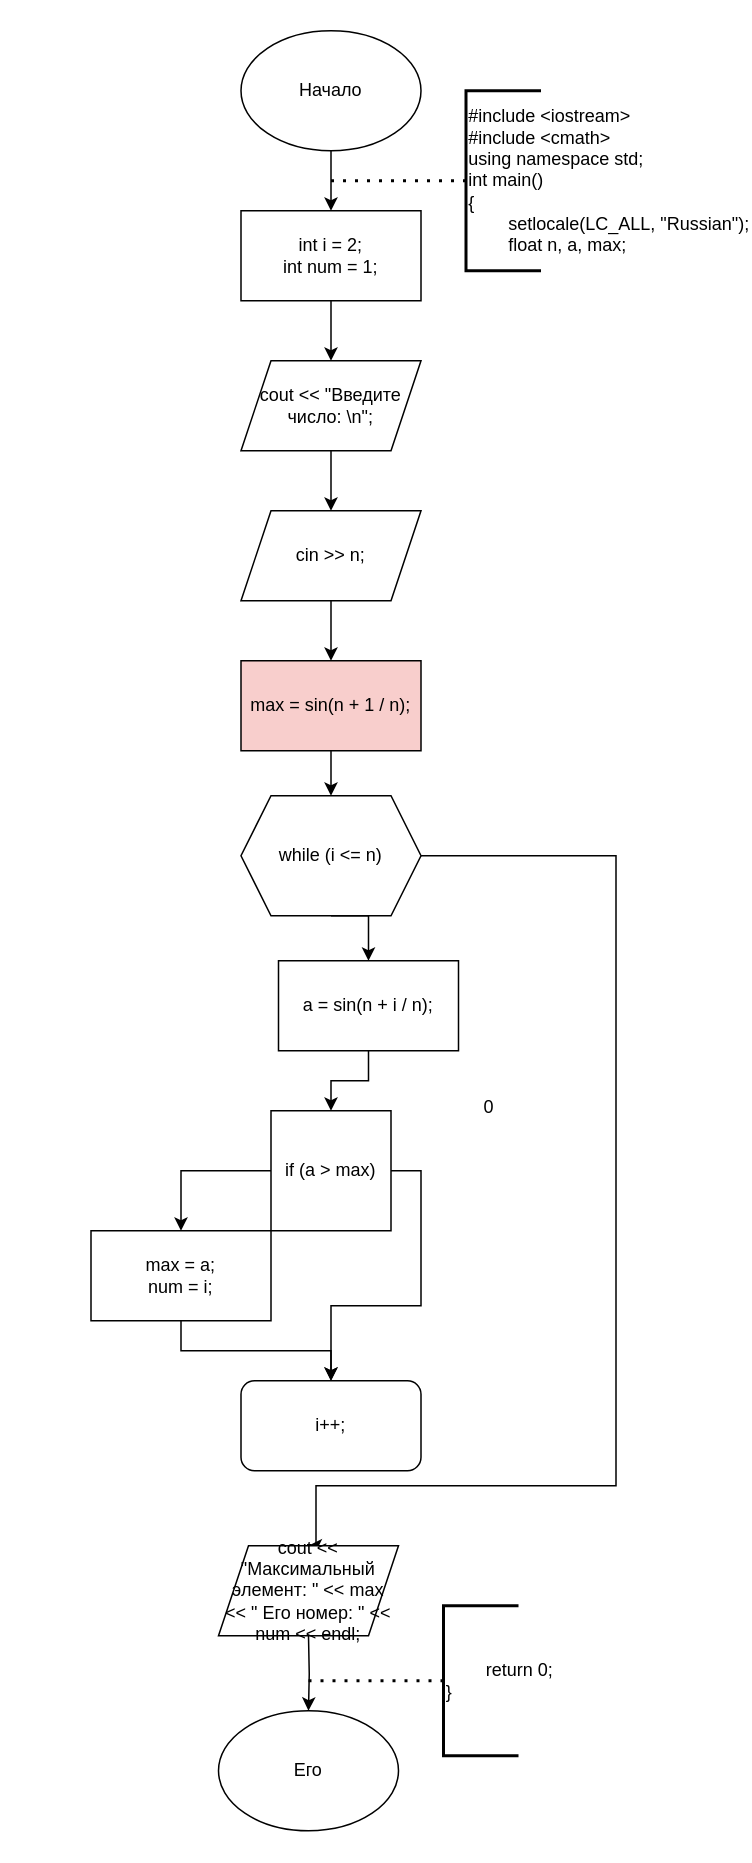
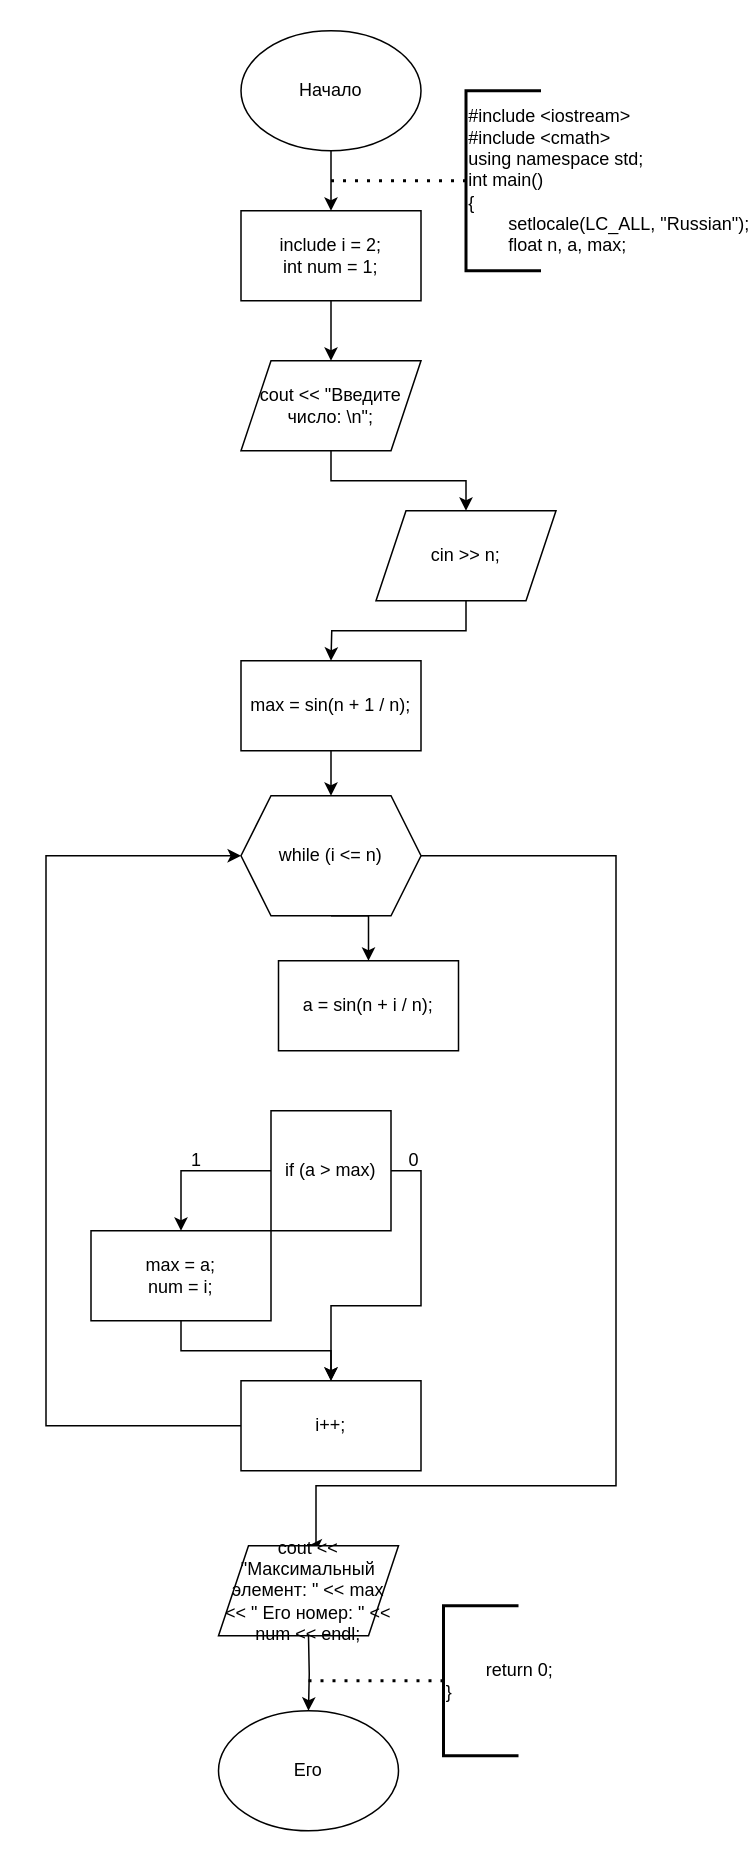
node "int i = 2; int num = 1;": label "int i = 2; int num = 1;" -> "include i = 2; int num = 1;"
node "cin >> n;": moved (331, 556) -> (466, 556)
node "max = sin(n + 1 / n);": fillcolor #f8cecc -> #ffffff
edge "a = sin(n + i / n);" -> "if (a > max)": removed
node "0": moved (488, 1108) -> (413, 1160)
edge "i++;" -> "while (i <= n)": added
node "1": added
node "i++;": shape rounded rectangle -> rectangle
